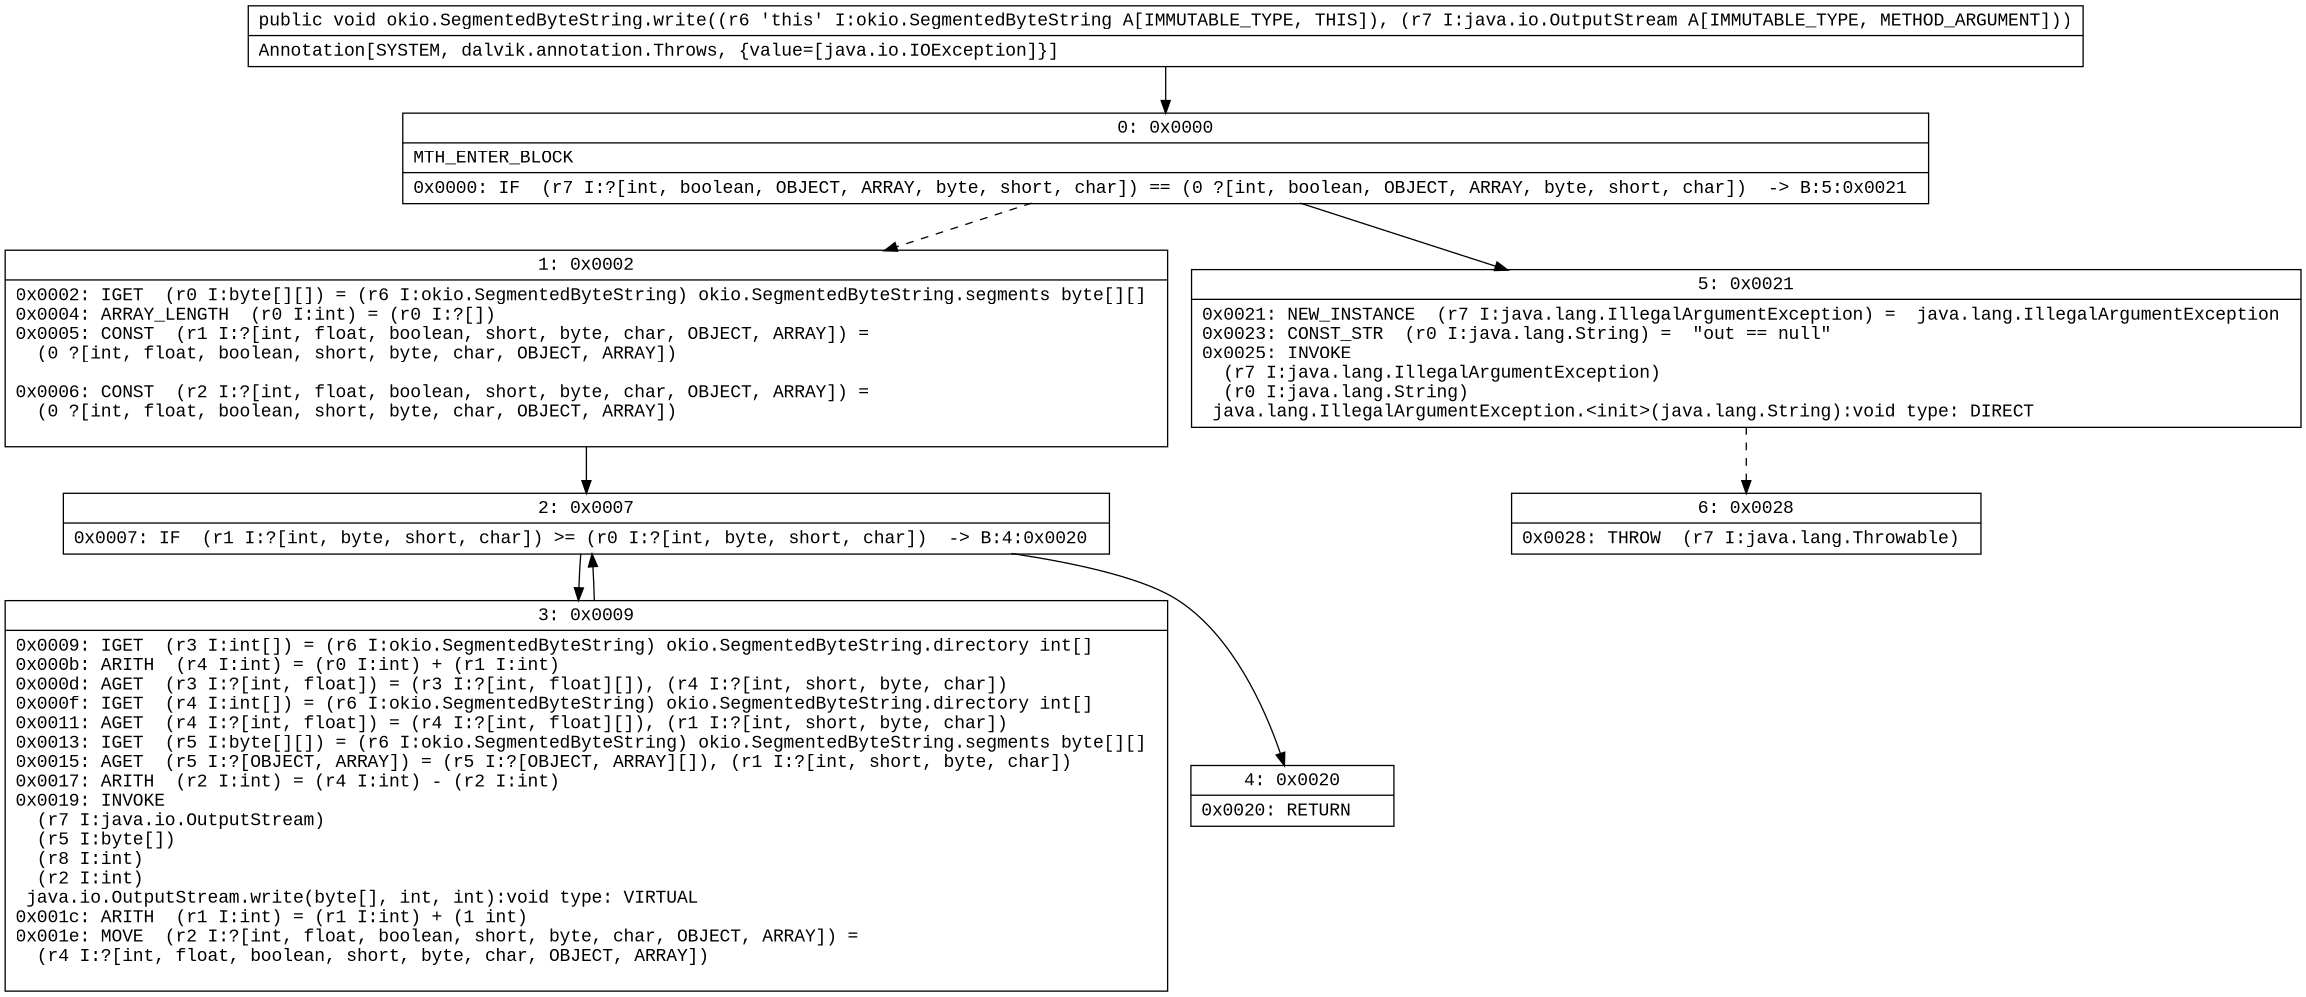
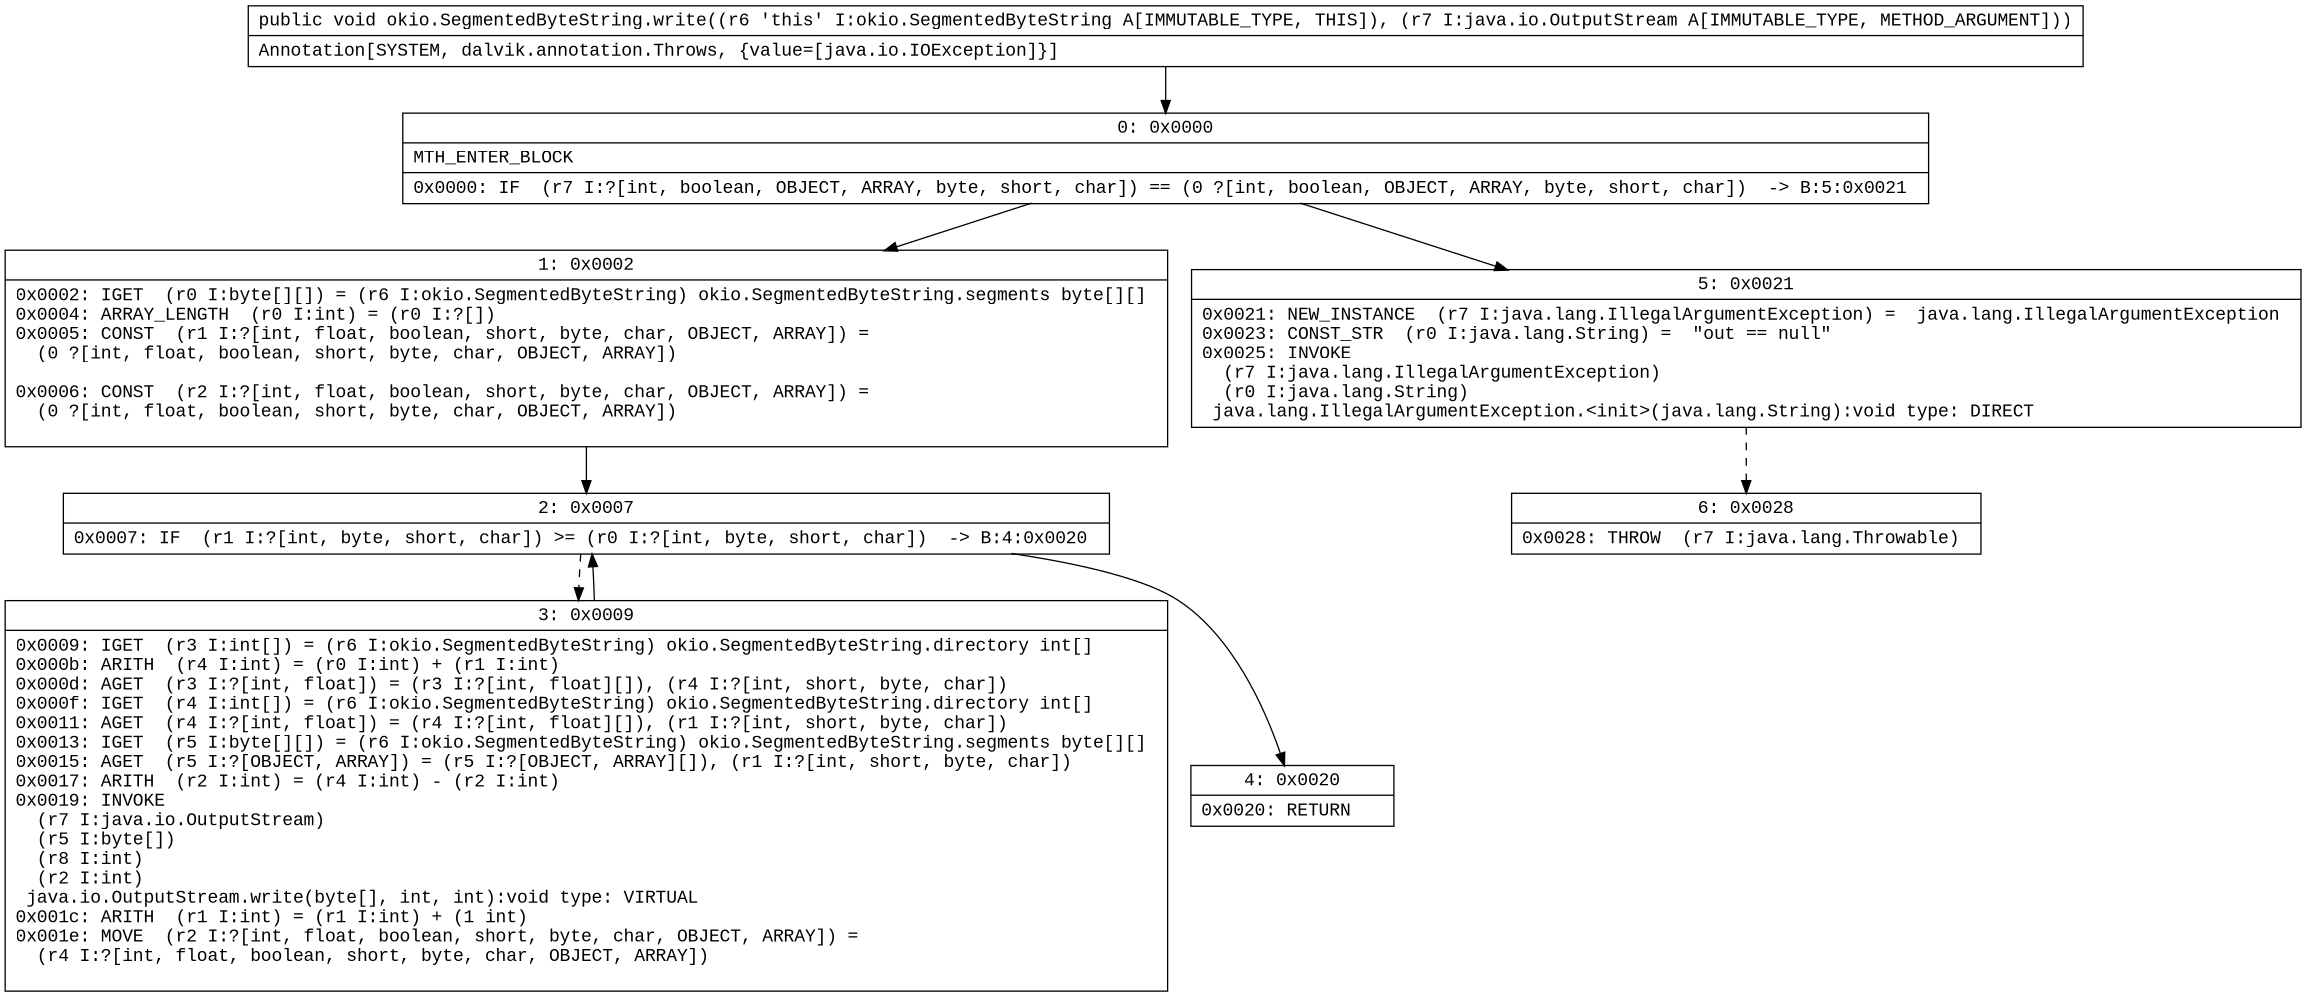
edge "0: 0x0000" -> "1: 0x0002": style dashed -> solid
edge "2: 0x0007" -> "3: 0x0009": style solid -> dashed
